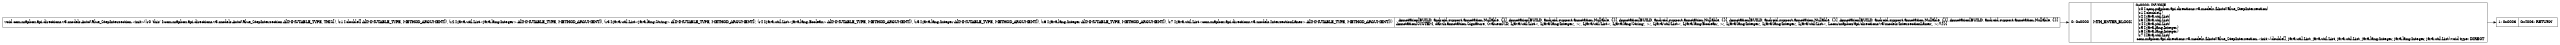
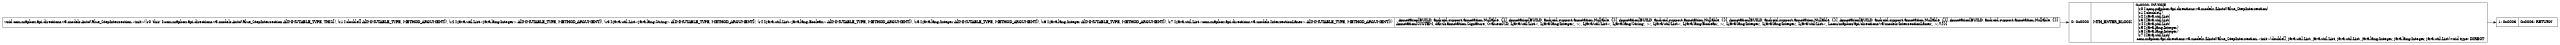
node "1: 0x0003": text "0x4003: RETURN" -> "0x0003: RETURN"
